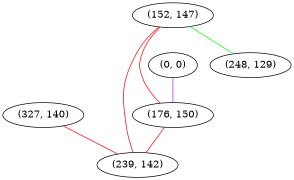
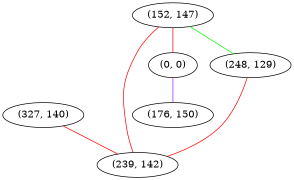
edge "(152, 147)" -- "(176, 150)": now "(152, 147)" -- "(0, 0)"
edge "(176, 150)" -- "(239, 142)": now "(248, 129)" -- "(239, 142)"
